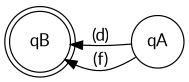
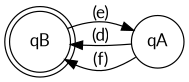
edge "qB" -> "qA": added, label "(e)"
